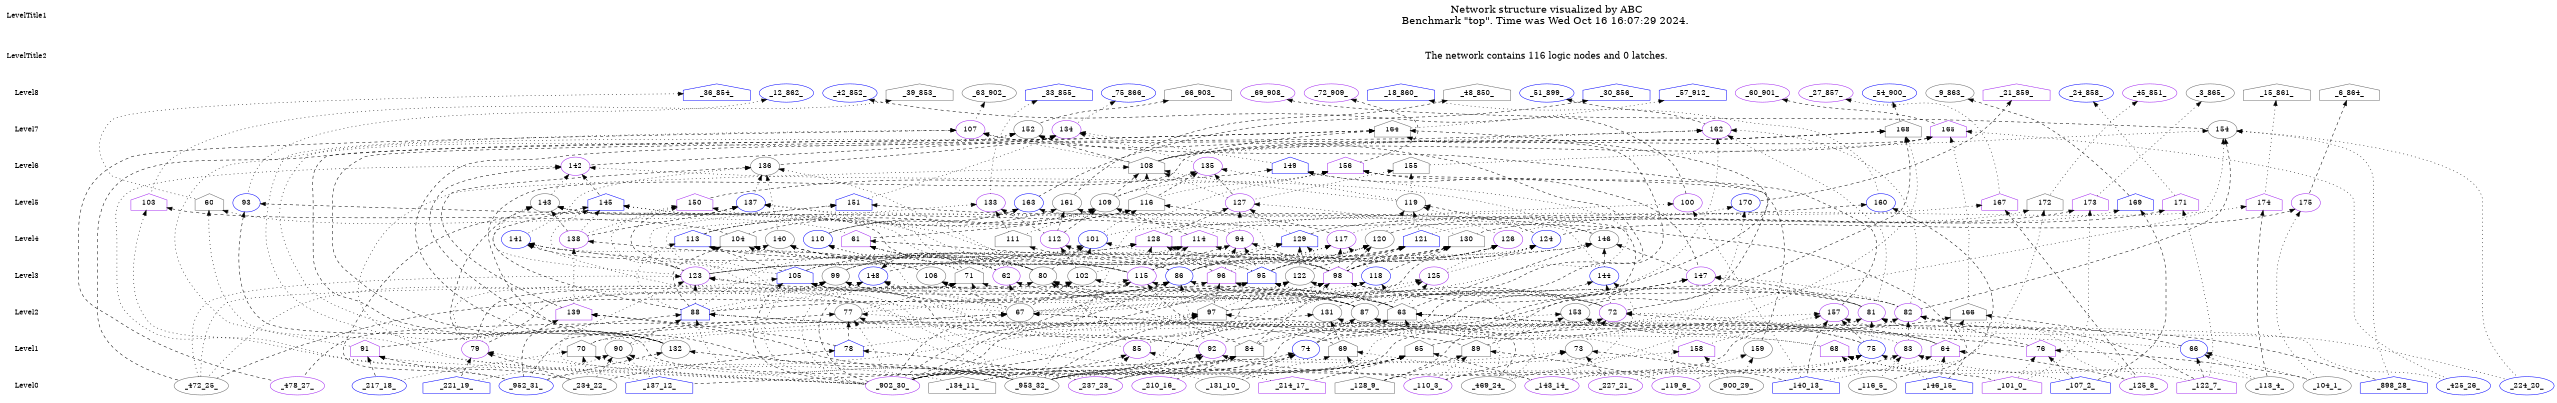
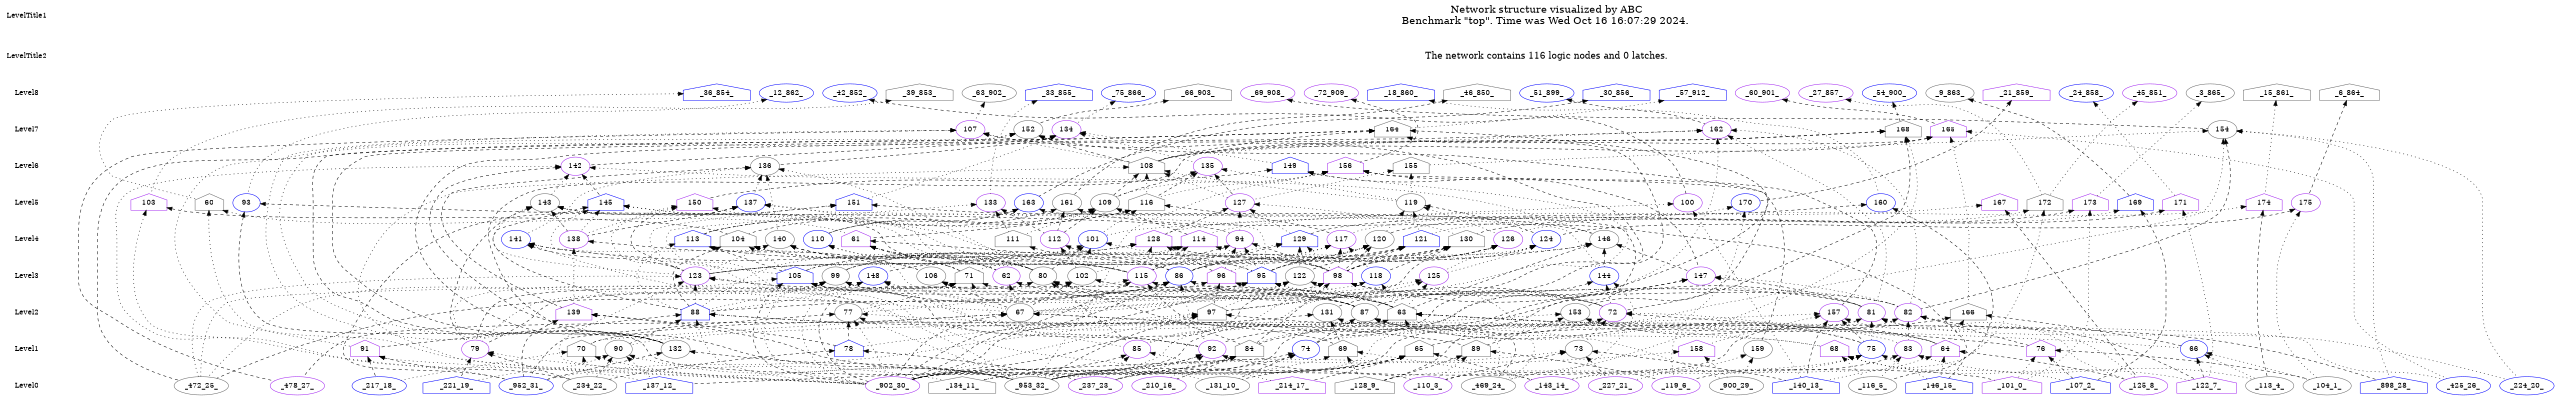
node "_48_850_": label "_48_850_" -> "_46_850_"
edge "167" -> "_27_857_": now "172" -> "_27_857_"
edge "71" -> "148": now "71" -> "61"
